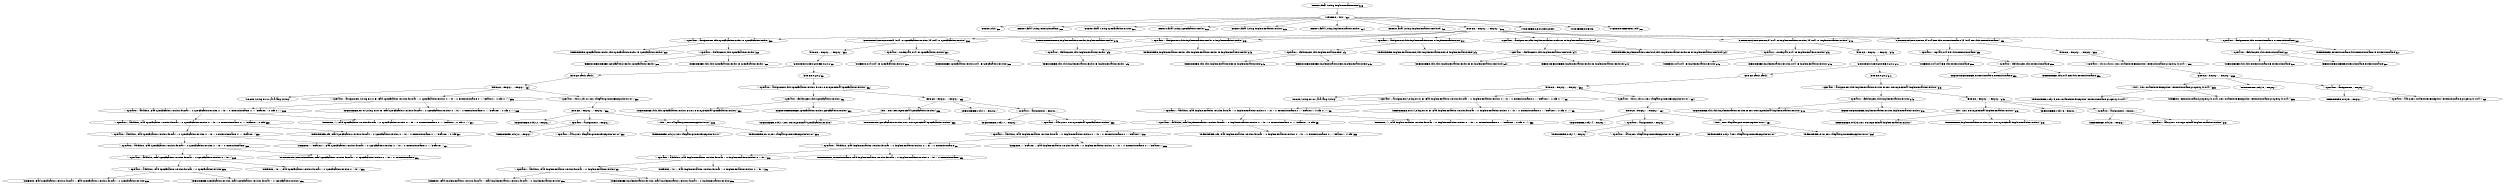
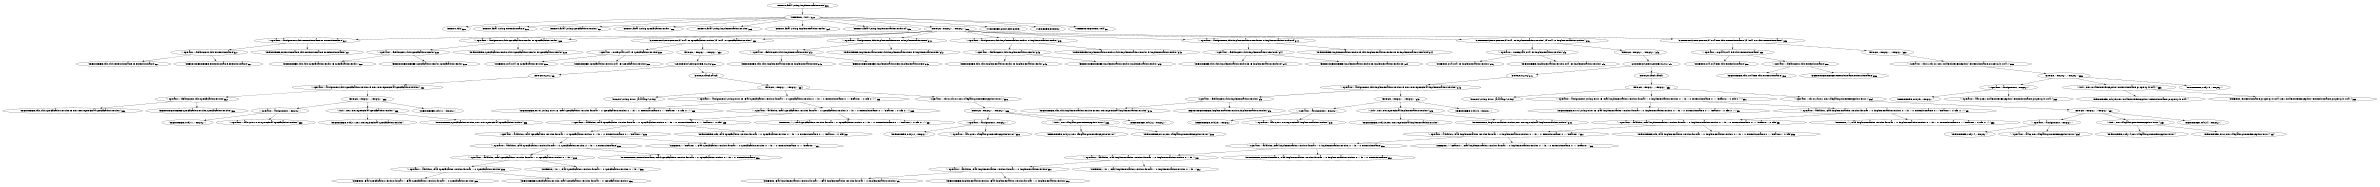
edge "(FIELD_IDENTIFIER,implementationVendor,implementationVendor)" -> "(<operator>.fieldAccess,this.implementationVendor)": reversed
node "(IDENTIFIER,this,null == this.extensionName)": text "358" -> "758"
